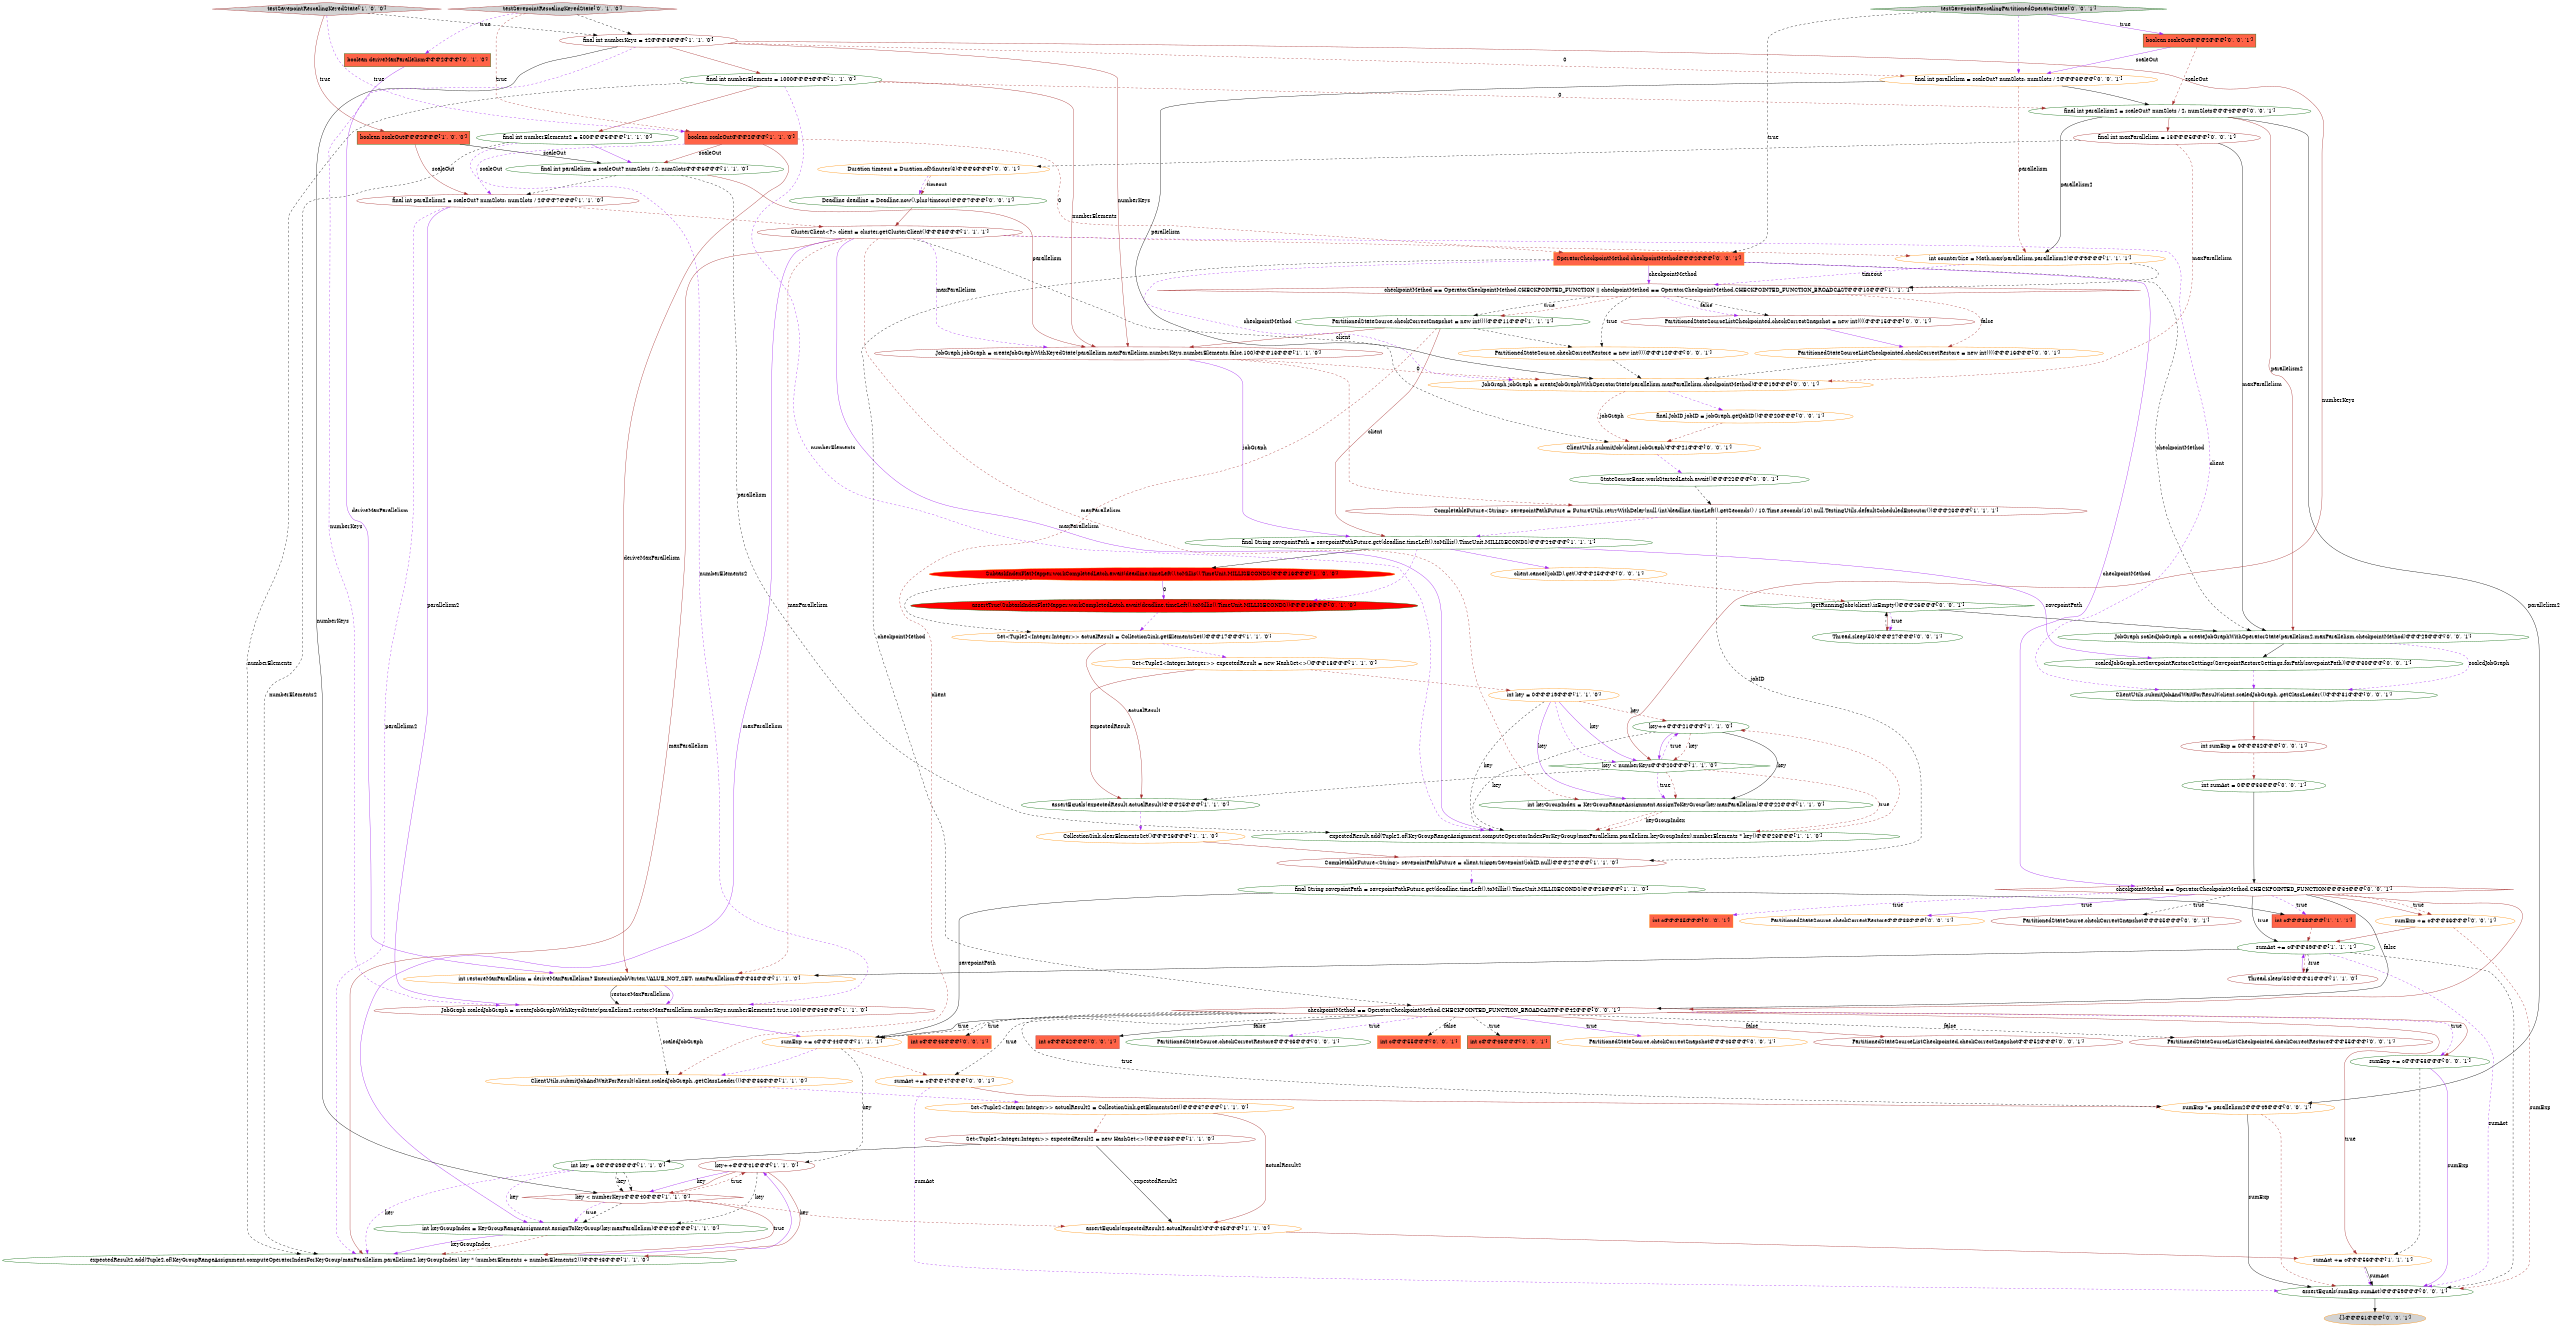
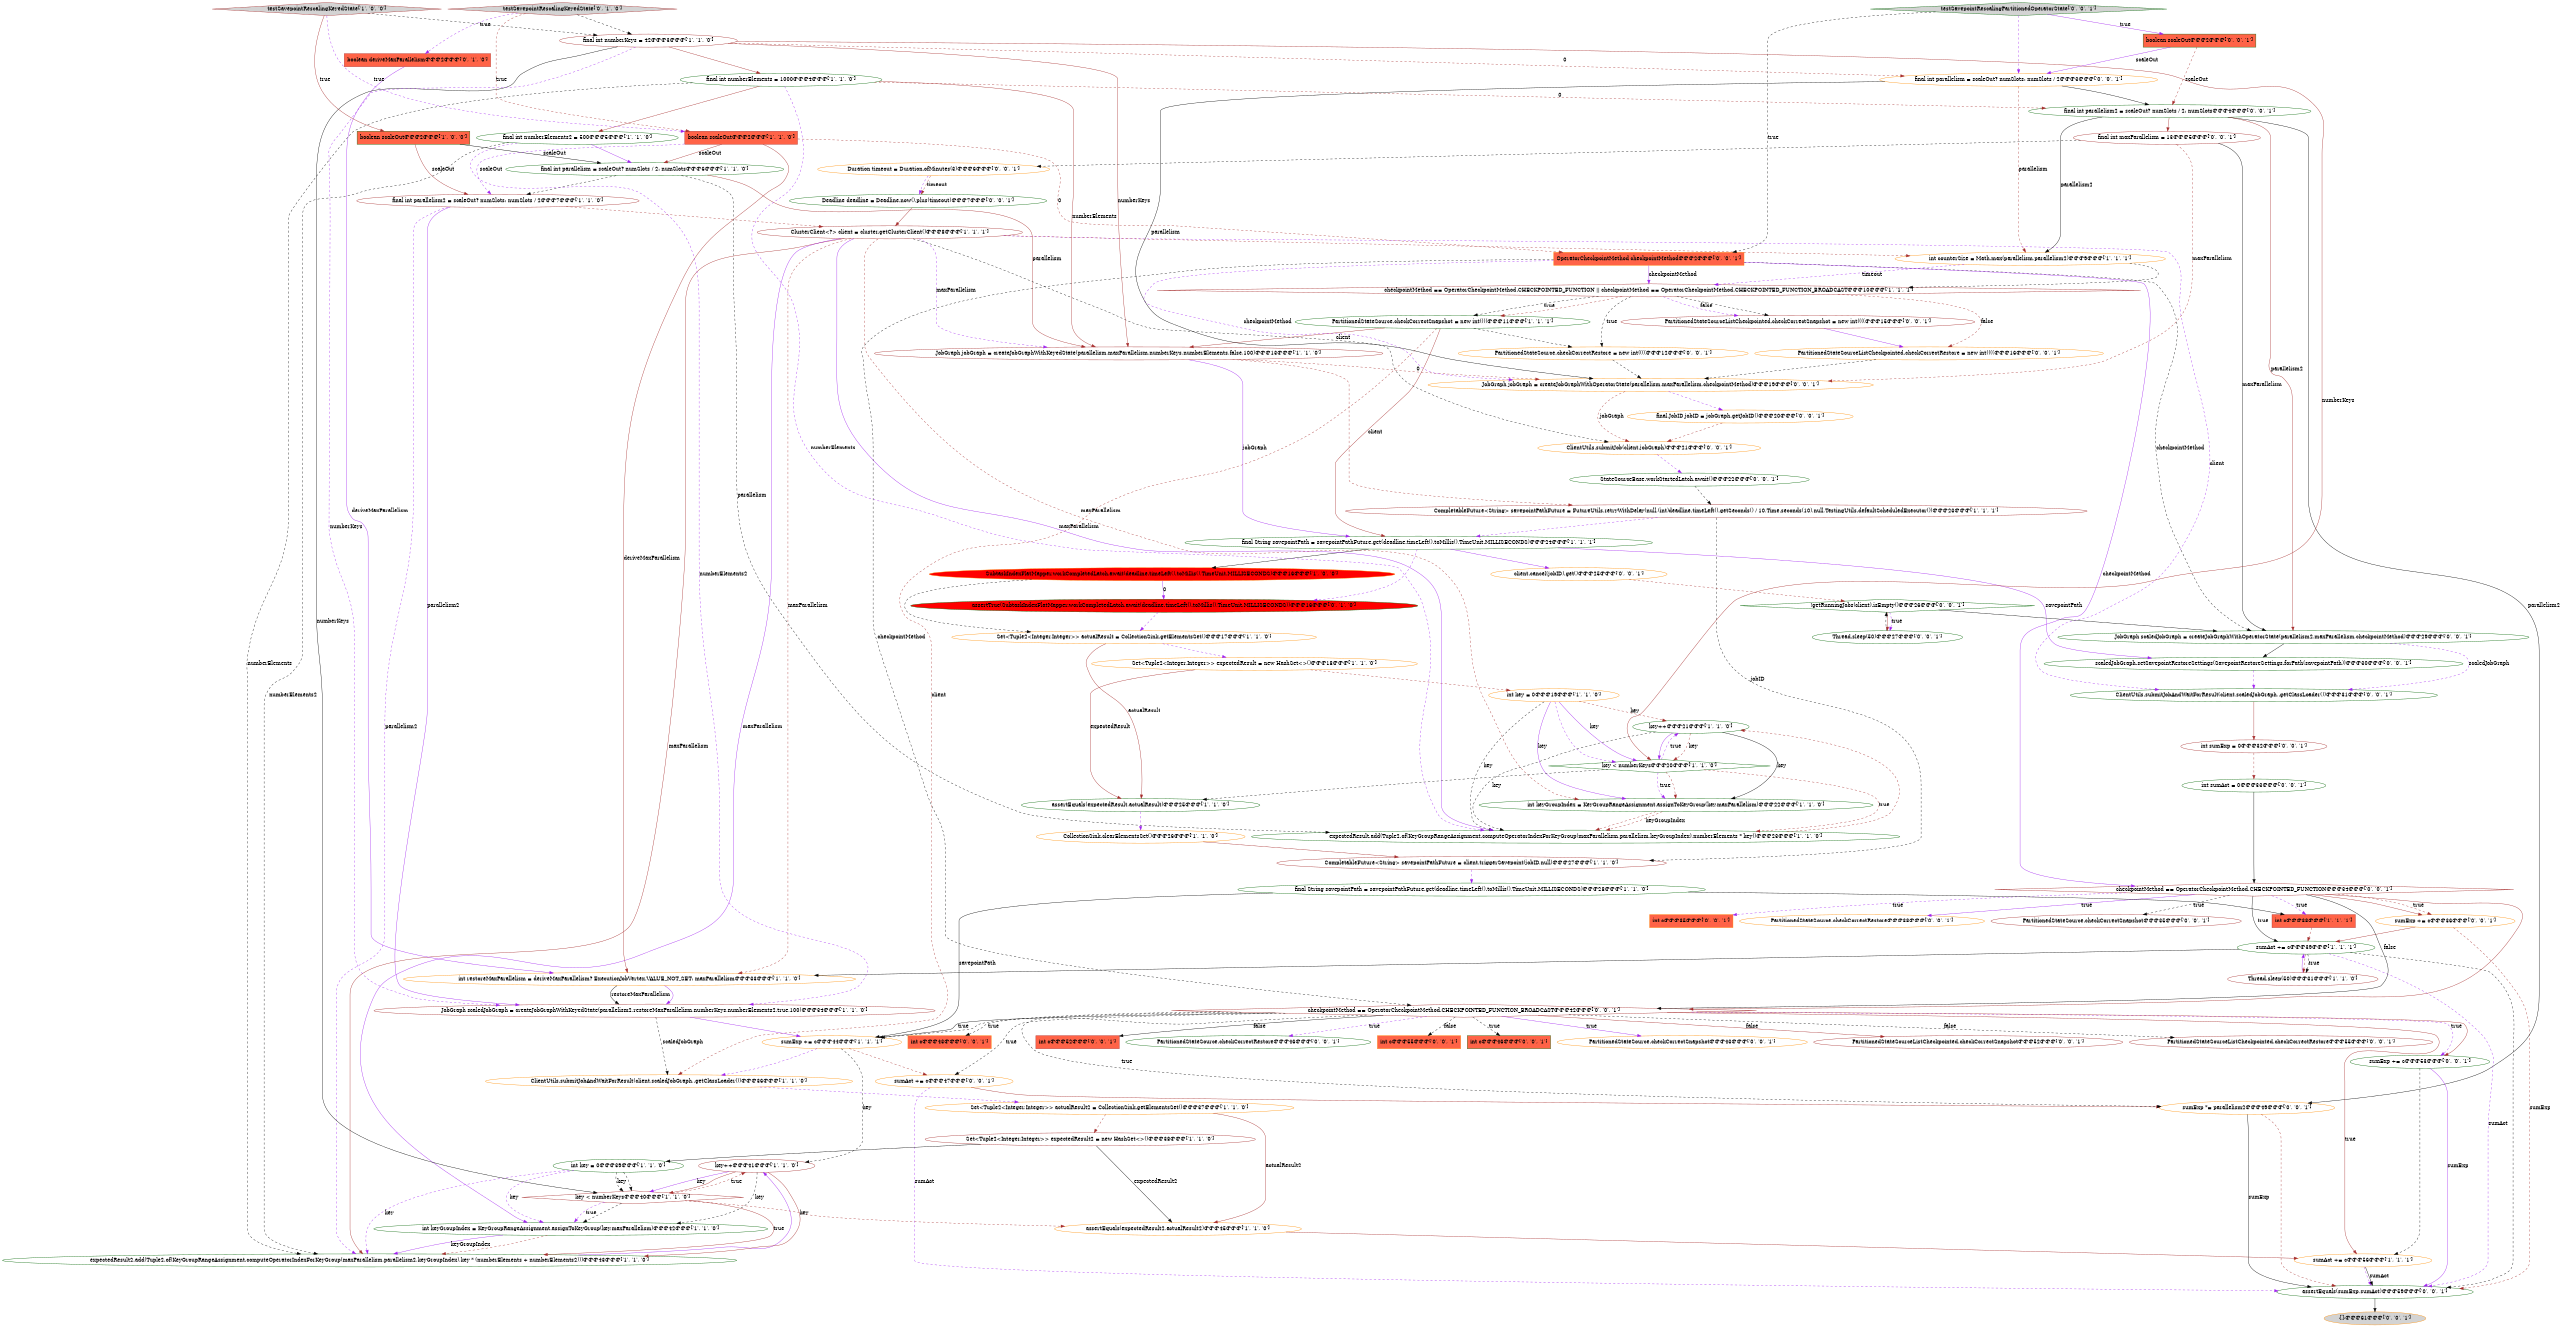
node "boolean deriveMaxParallelism@@@2@@@['0', '1', '0']": color darkgreen -> brown
